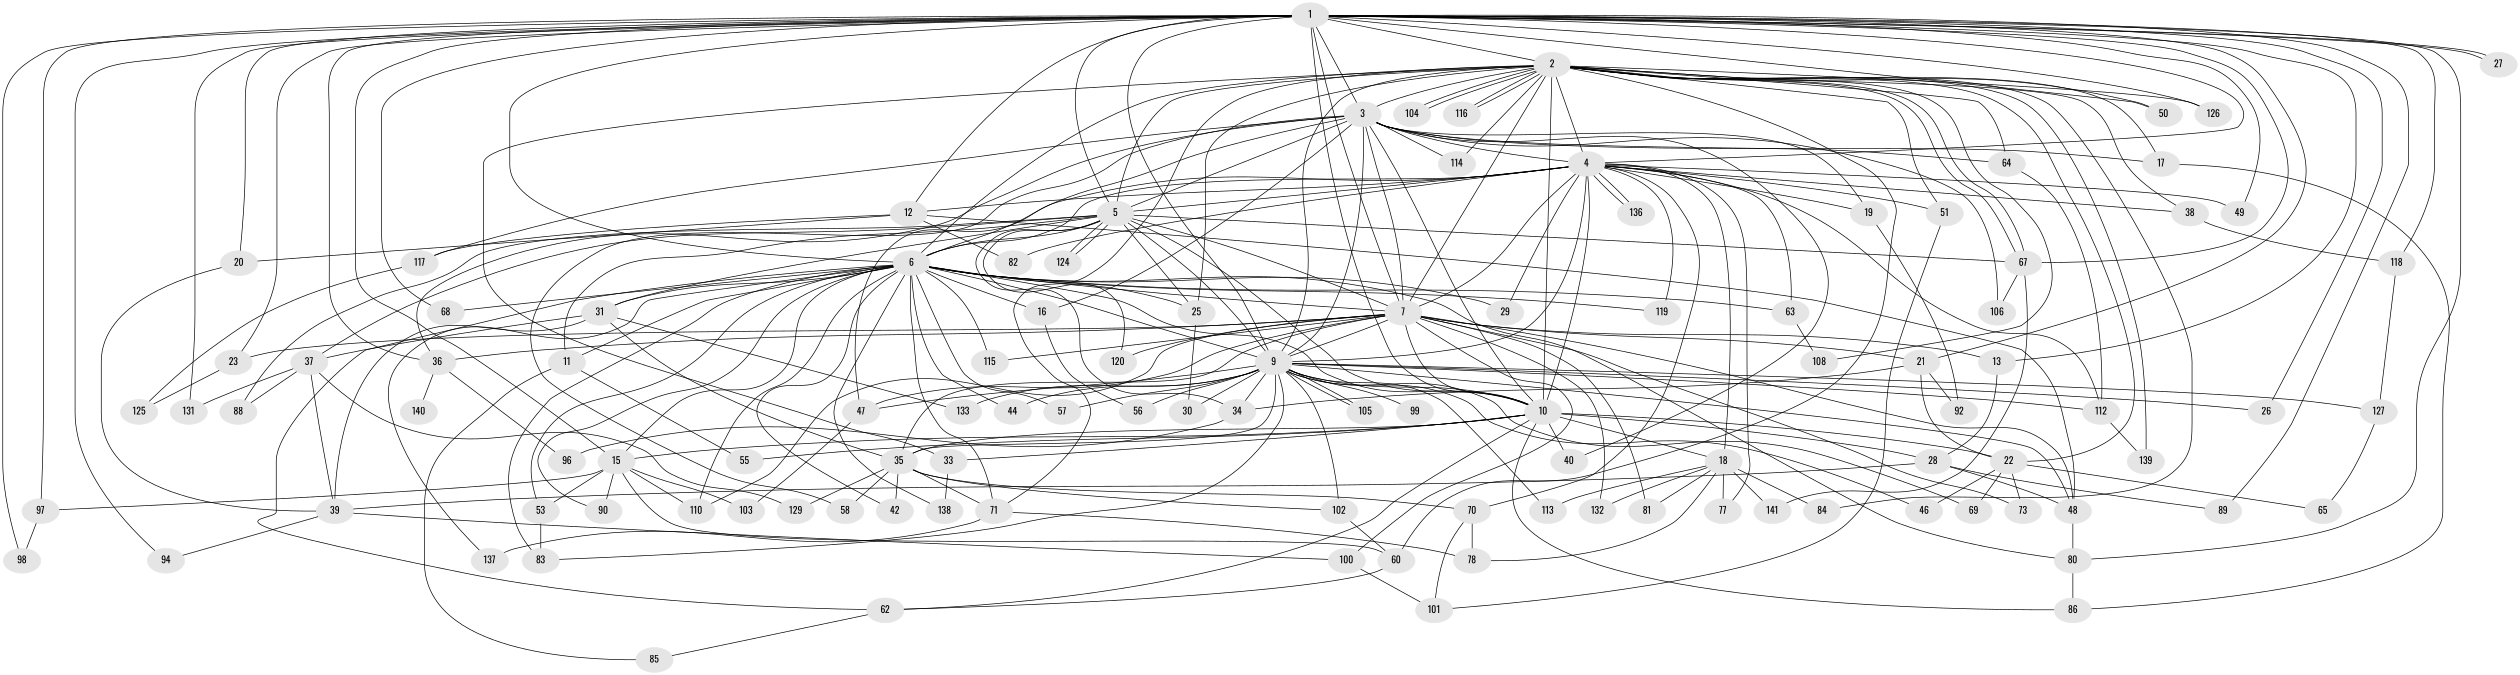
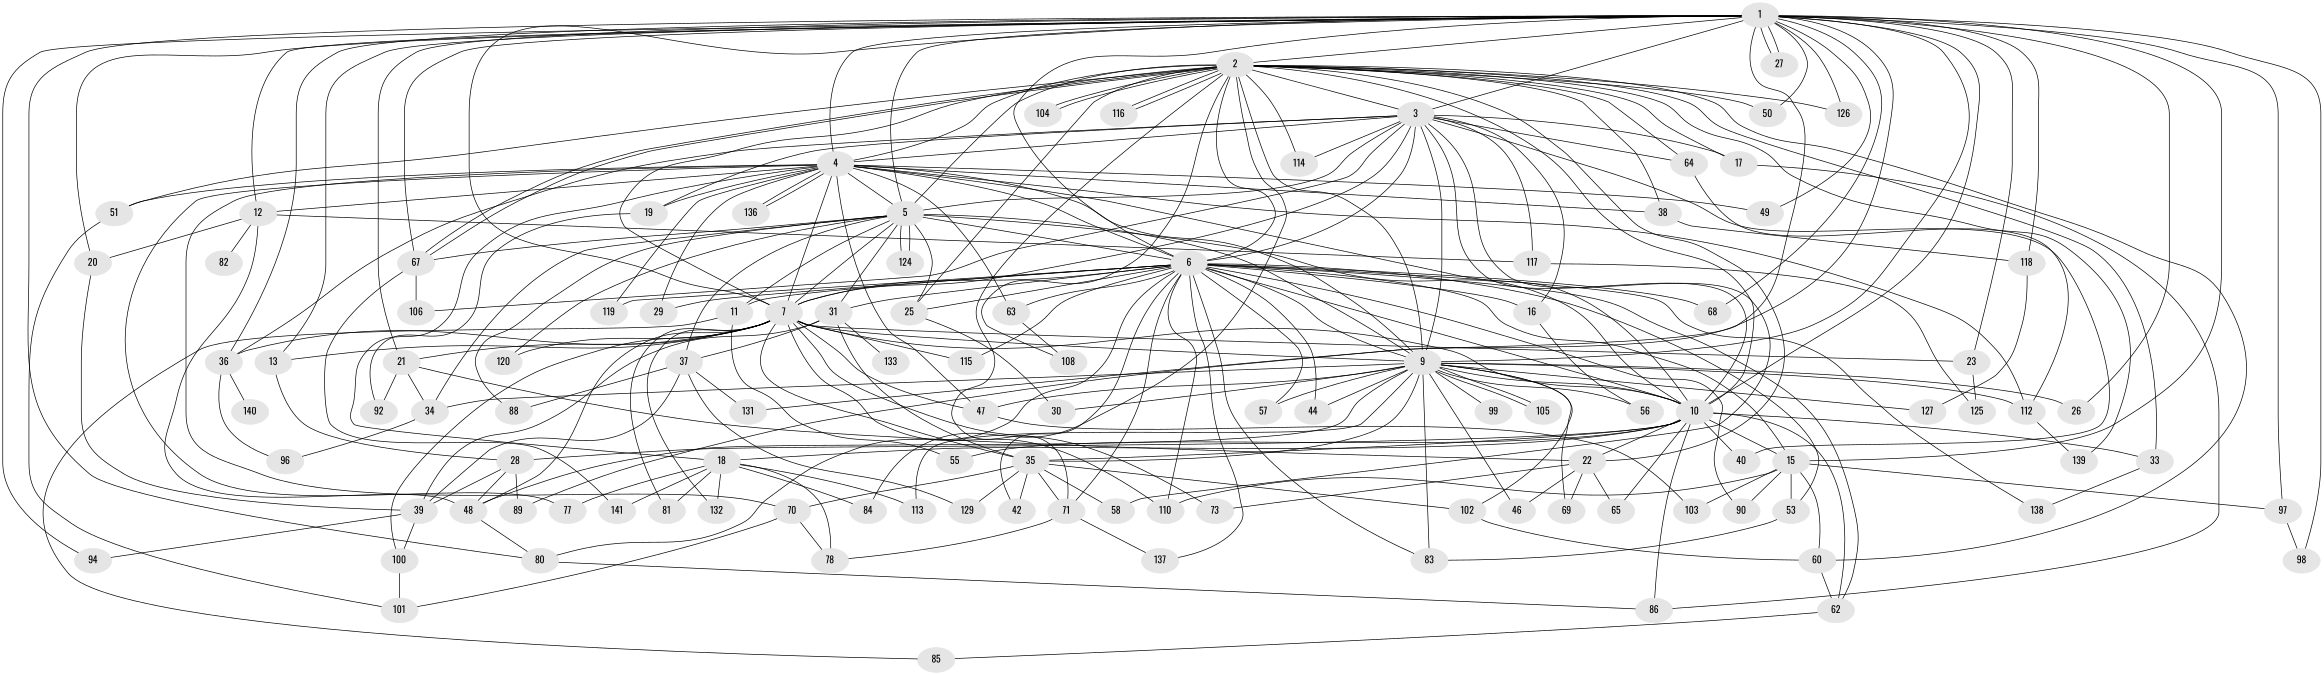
edge "4" -- "82": removed
edge "9" -- "133": removed
edge "127" -- "65": now "10" -- "65"
